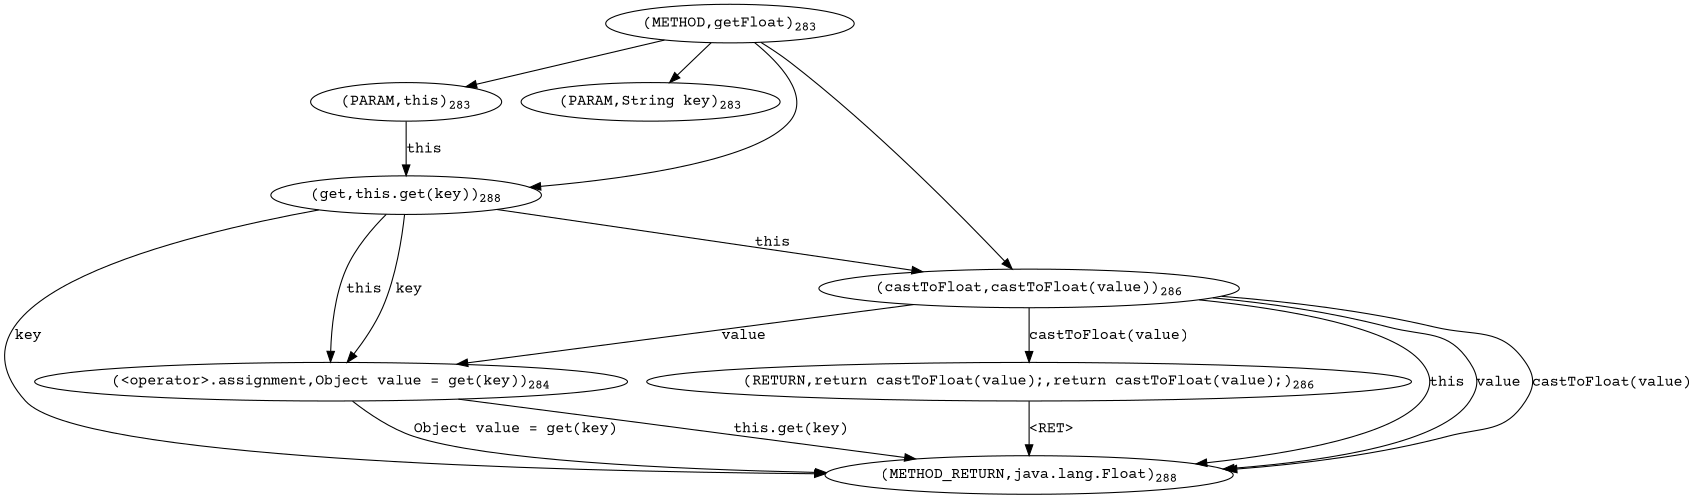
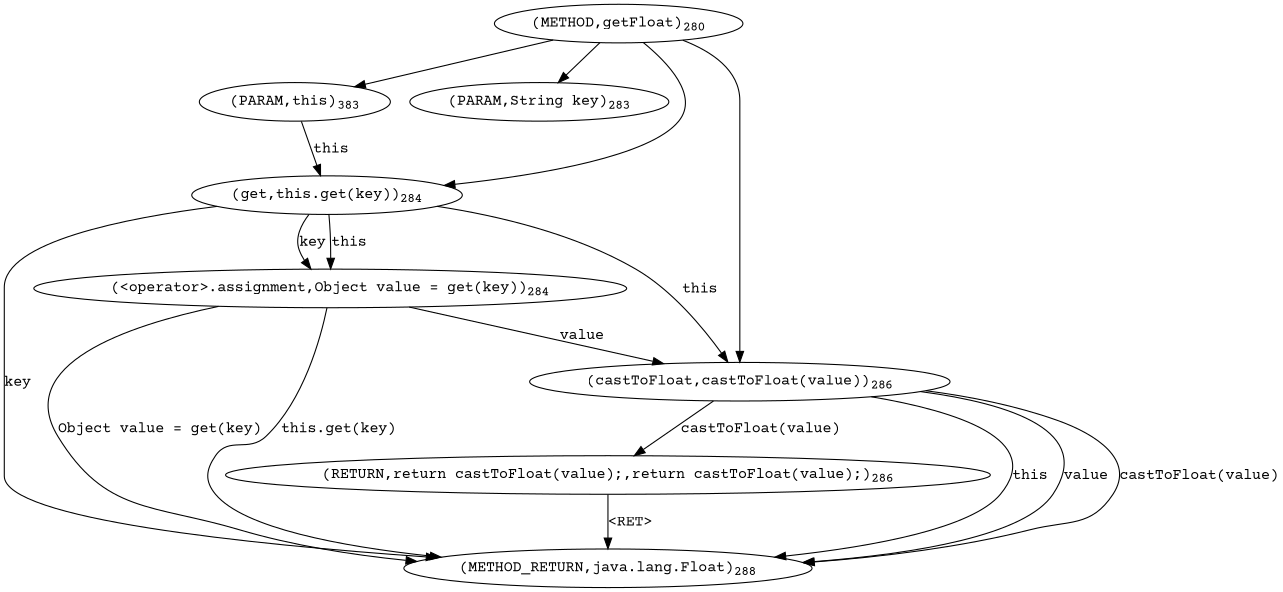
node "(METHOD,getFloat)": text "283" -> "280"
node "(PARAM,this)": text "283" -> "383"
node "(get,this.get(key))": text "288" -> "284"
edge "(castToFloat,castToFloat(value))" -> "(<operator>.assignment,Object value = get(key))": reversed
